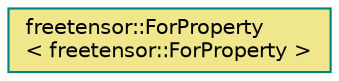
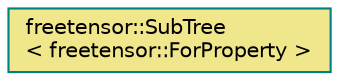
node "freetensor::ForProperty < freetensor::ForProperty >": label "freetensor::ForProperty < freetensor::ForProperty >" -> "freetensor::SubTree < freetensor::ForProperty >"
